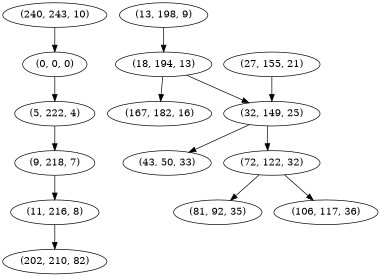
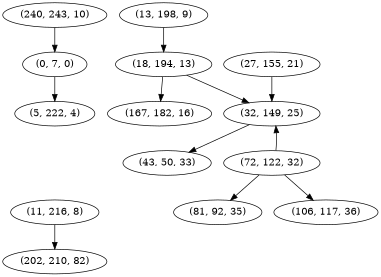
node "(0, 0, 0)": label "(0, 0, 0)" -> "(0, 7, 0)"
edge "(32, 149, 25)" -> "(72, 122, 32)": reversed
node "(9, 218, 7)": removed
